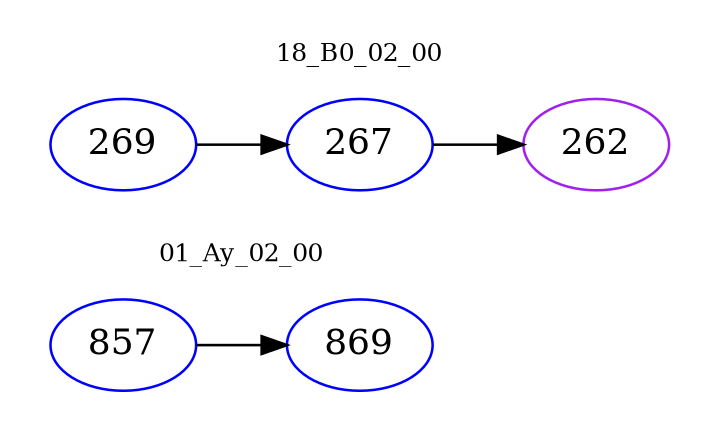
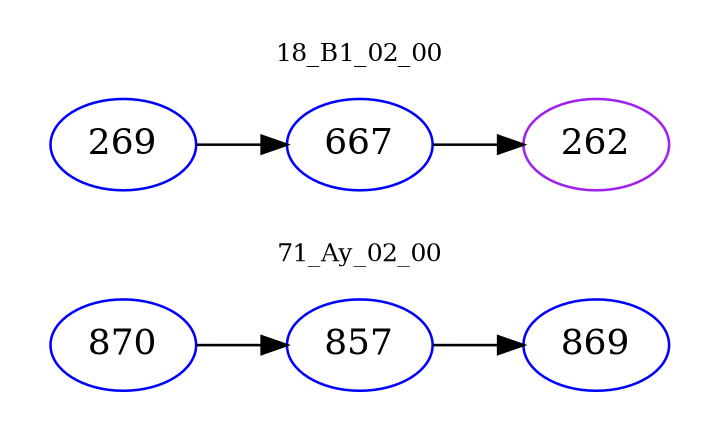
cluster "18_B0_02_00": label "18_B0_02_00" -> "18_B1_02_00"
node "267": label "267" -> "667"
cluster "01_Ay_02_00": label "01_Ay_02_00" -> "71_Ay_02_00"
node "870": added
